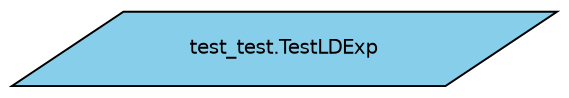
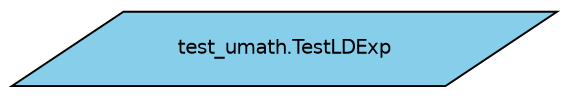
node "test_test.TestLDExp": label "test_test.TestLDExp" -> "test_umath.TestLDExp"
